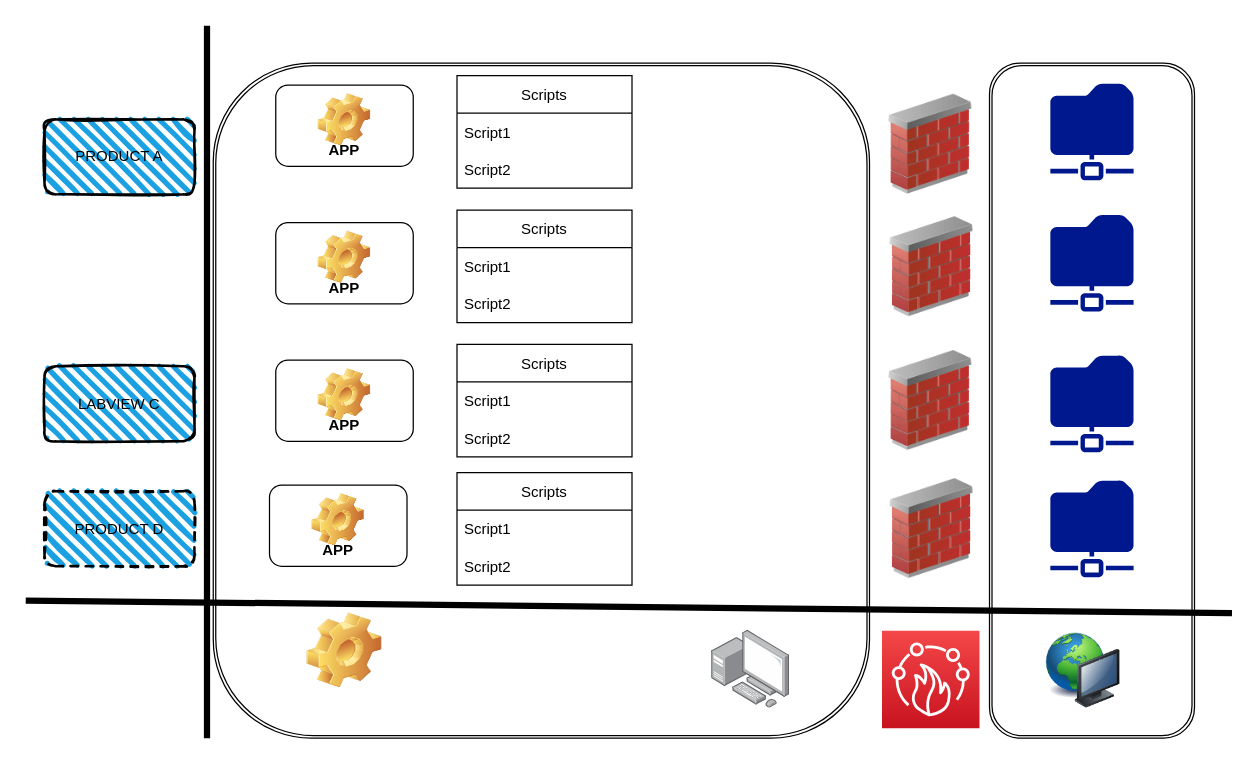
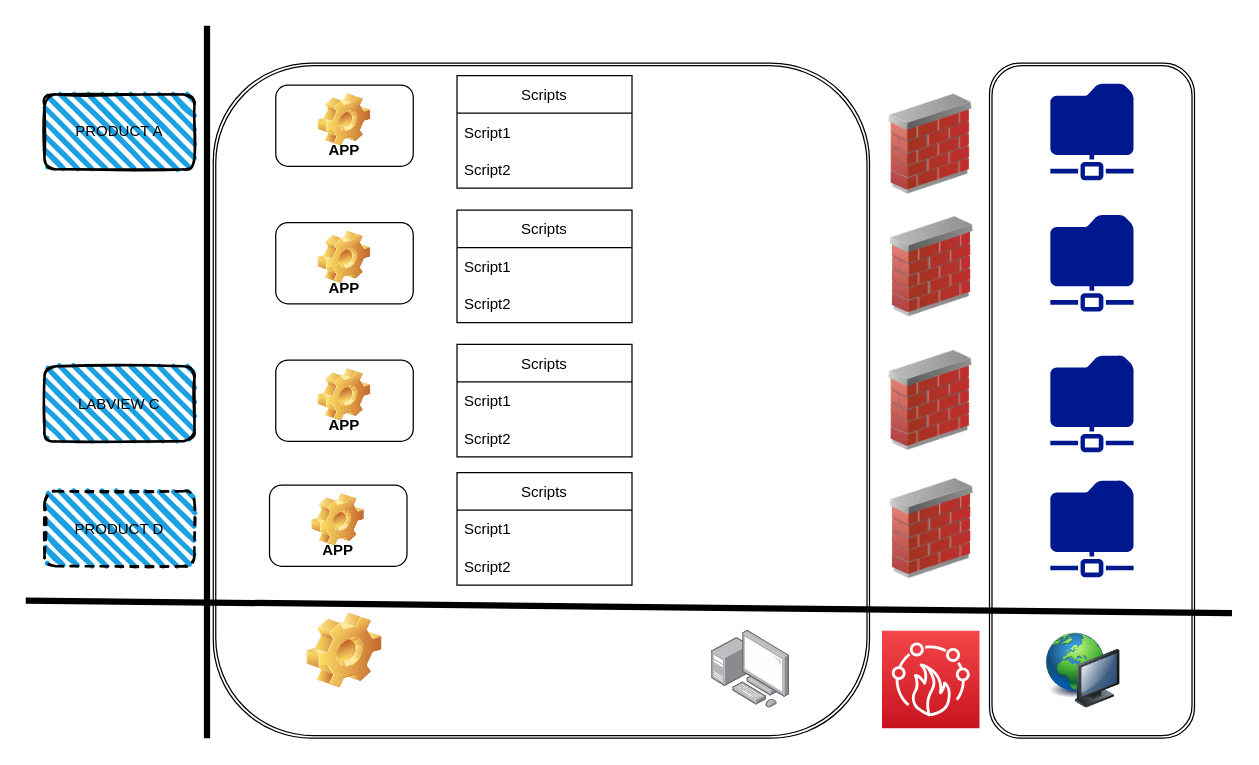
node "PRODUCT A": moved (119, 157) -> (119, 132)
